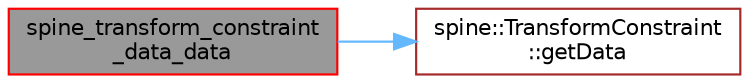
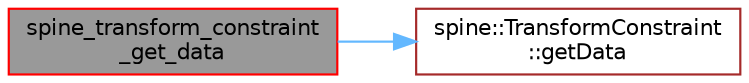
node "spine_transform_constraint _data_data": label "spine_transform_constraint _data_data" -> "spine_transform_constraint _get_data"
